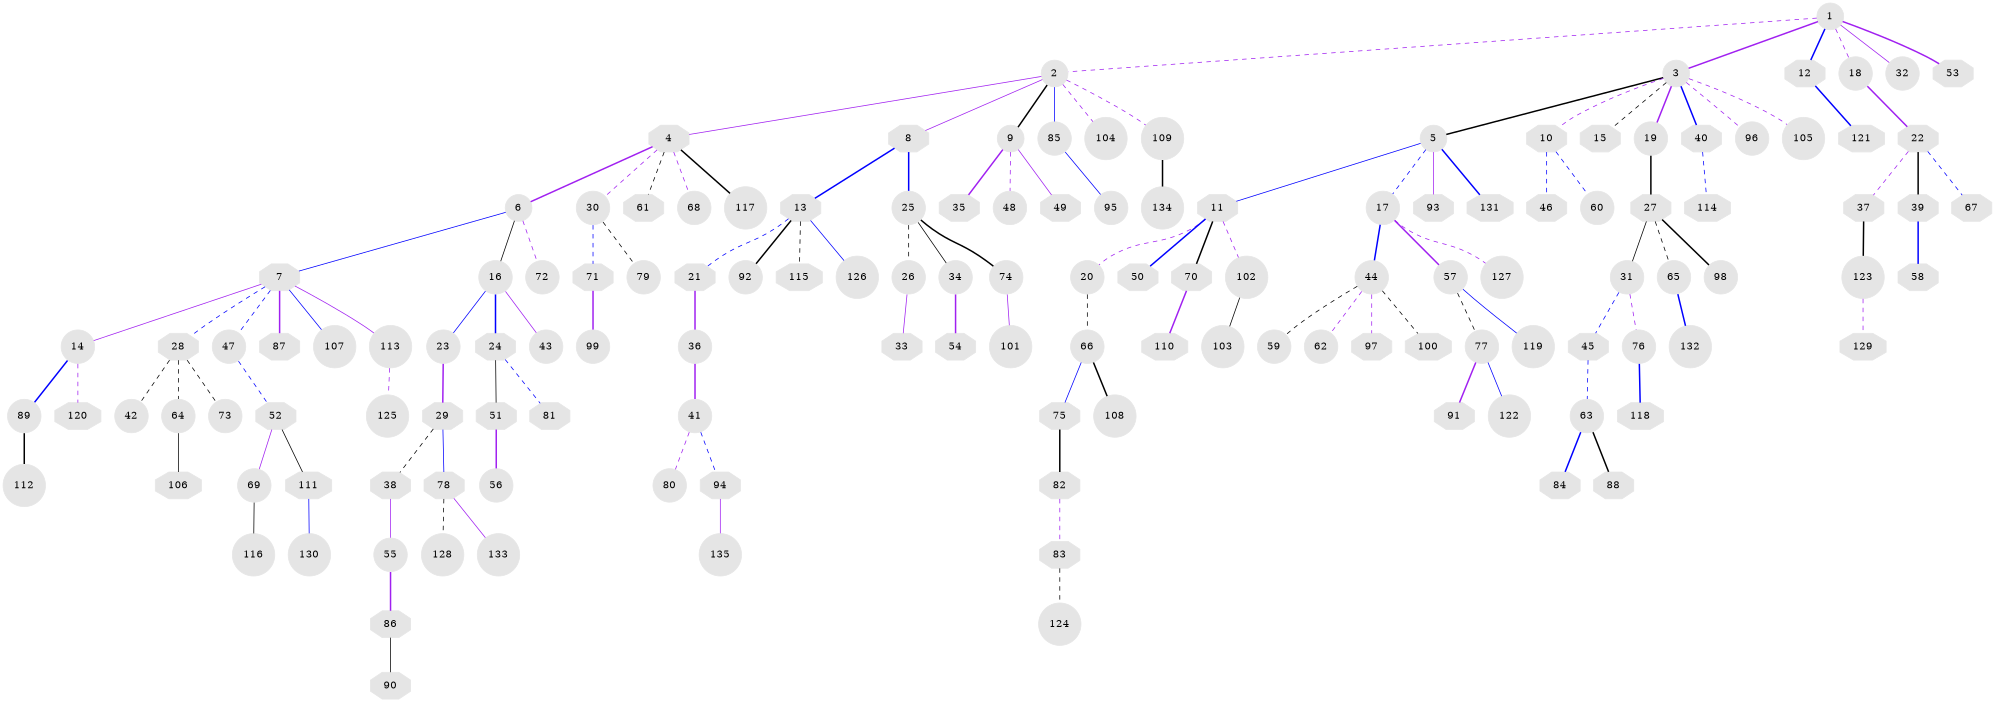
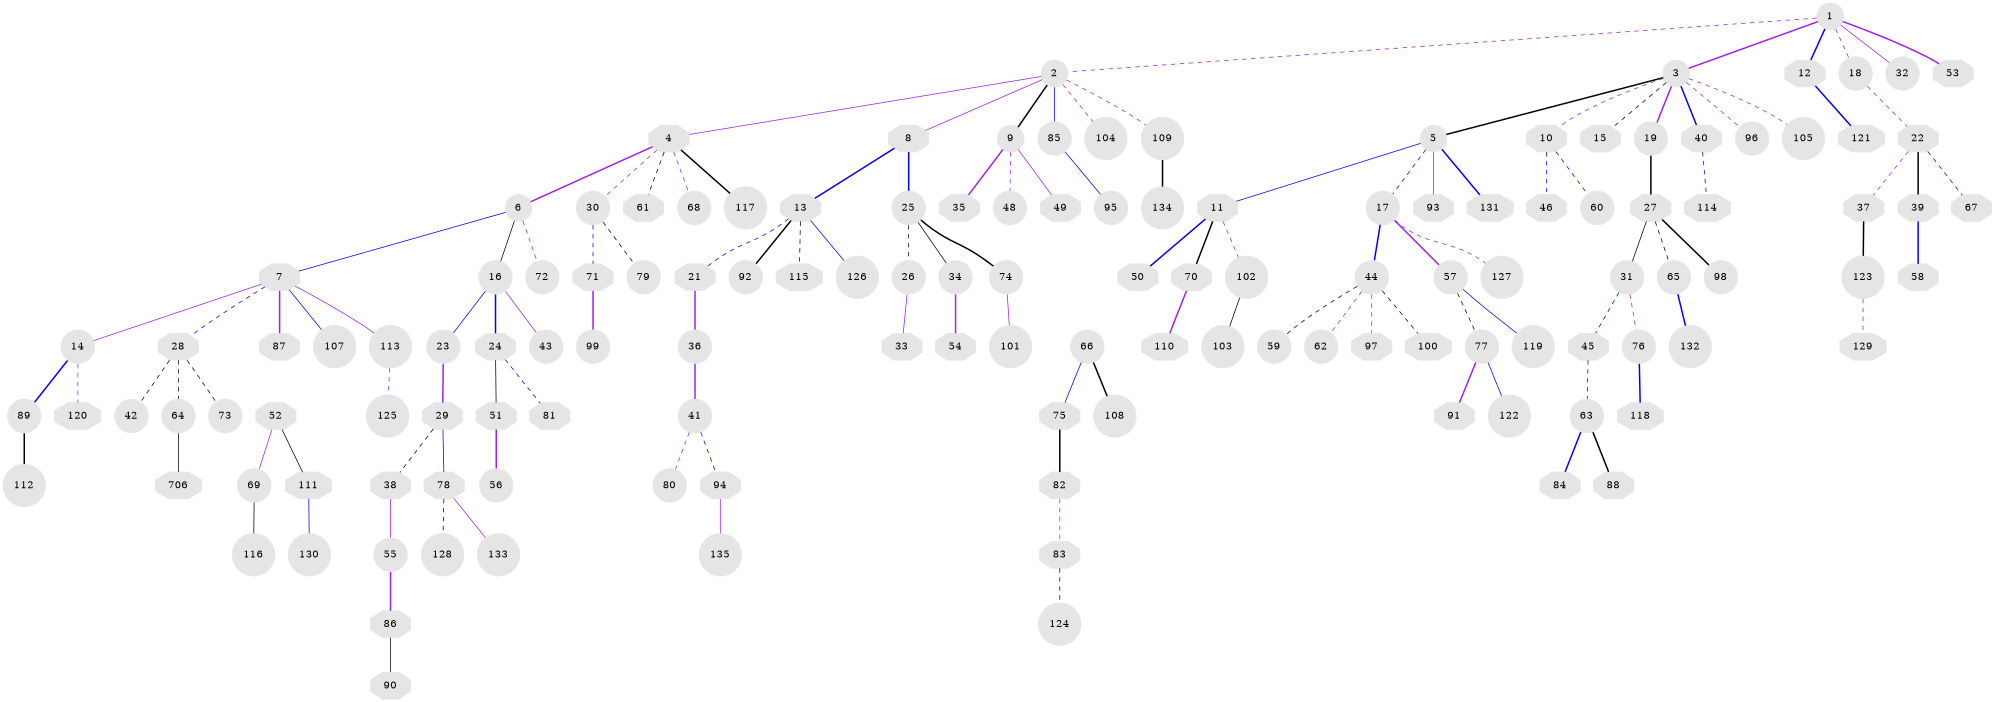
edge "18" -- "22": style bold -> dashed
node "20": removed
node "47": removed
node "106": label "106" -> "706"
